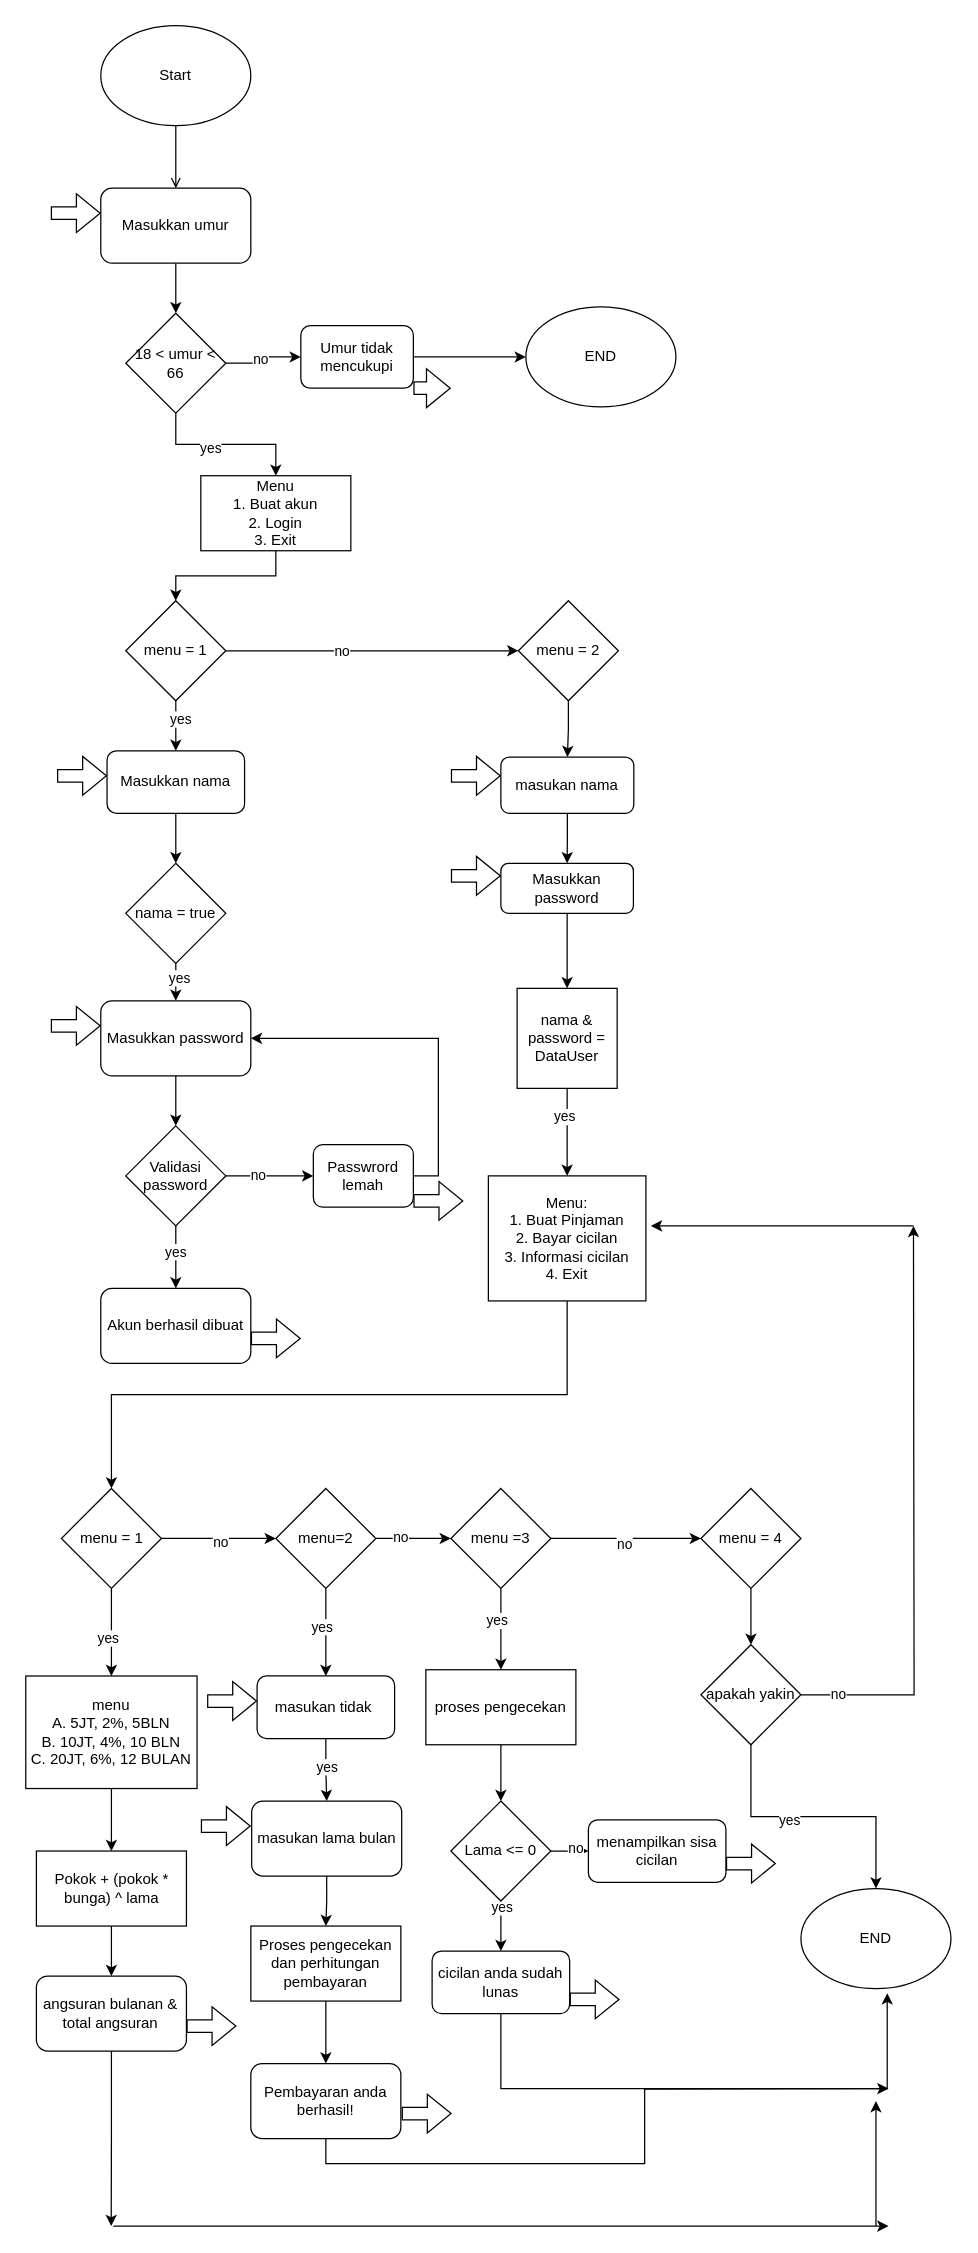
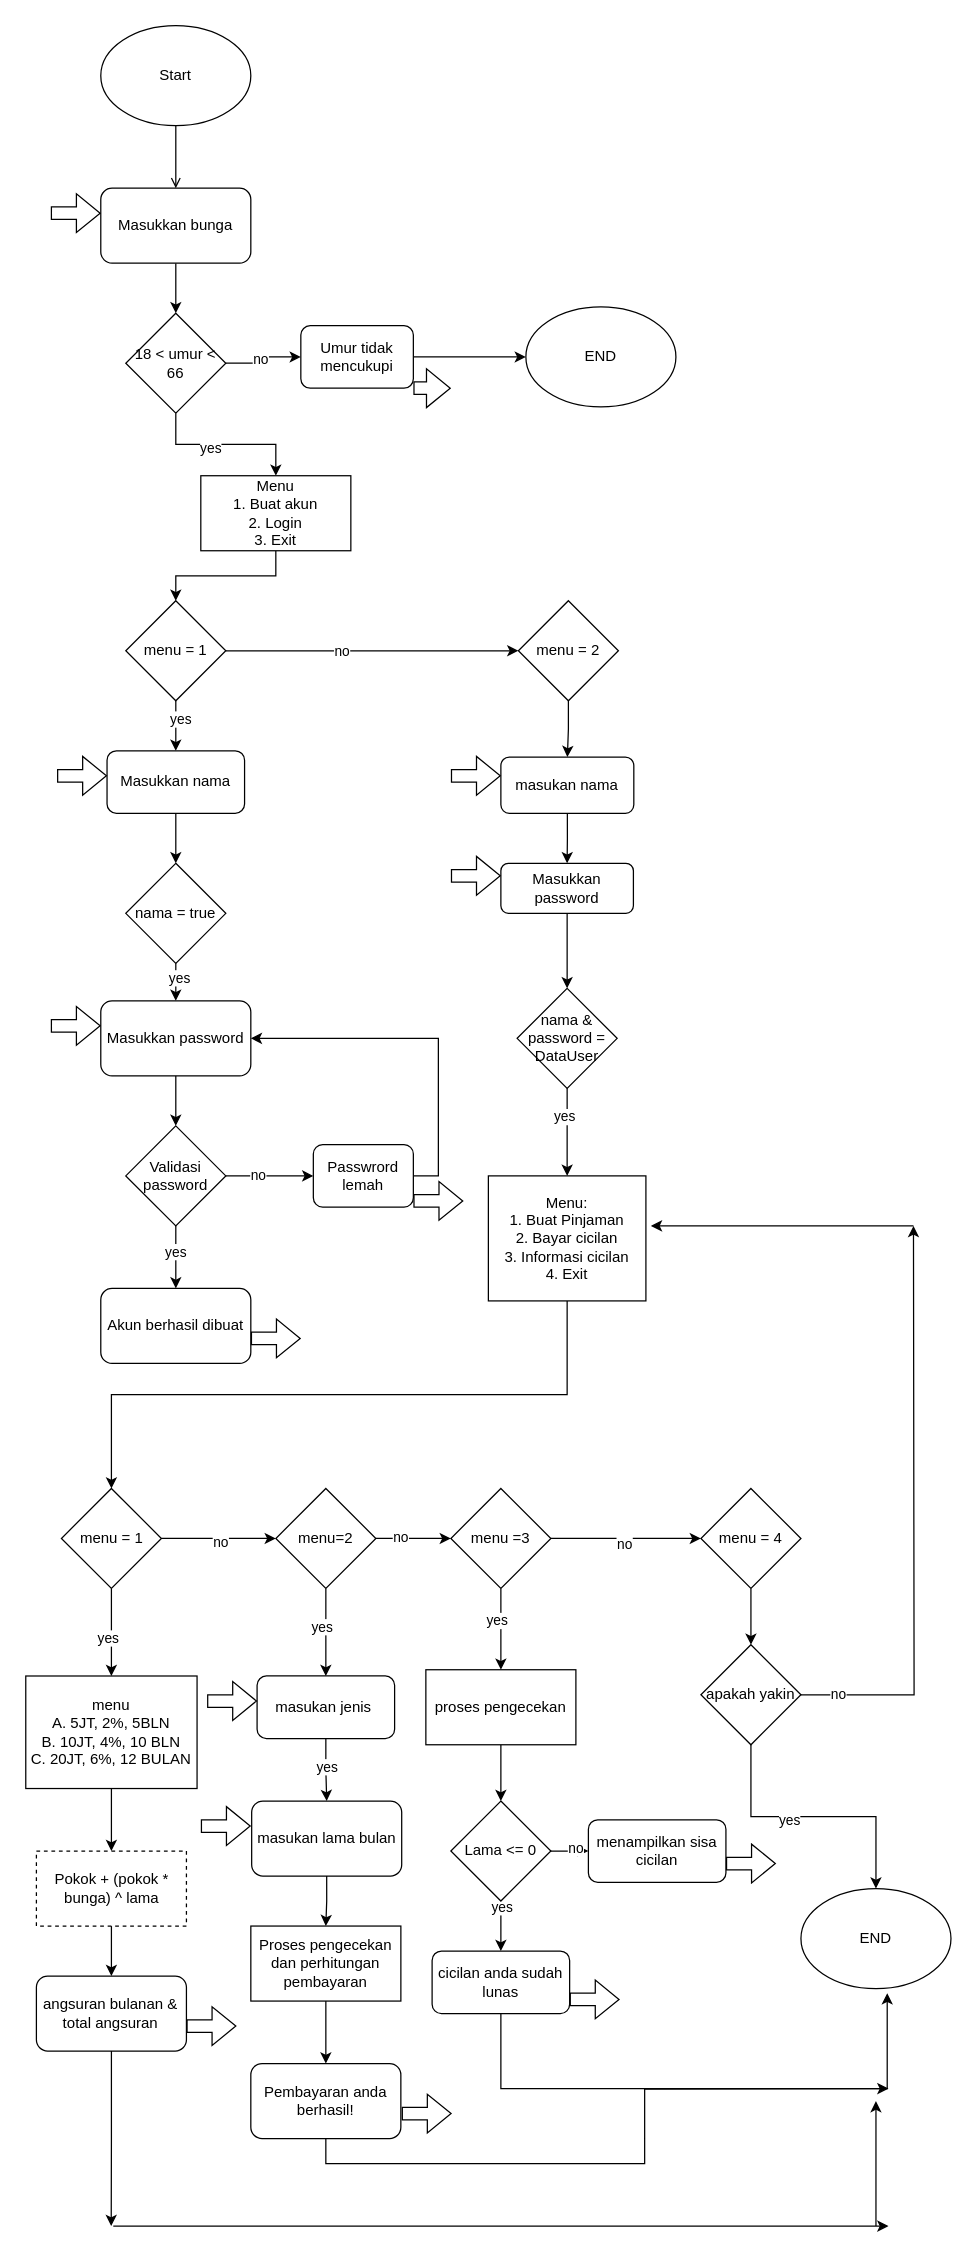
node "Masukkan umur": label "Masukkan umur" -> "Masukkan bunga"
node "nama & password = DataUser": shape rectangle -> diamond
node "masukan tidak": label "masukan tidak" -> "masukan jenis"
node "Pokok + (pokok * bunga) ^ lama": style solid -> dashed
